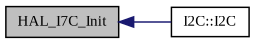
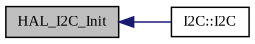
node "HAL_I7C_Init": label "HAL_I7C_Init" -> "HAL_I2C_Init"
